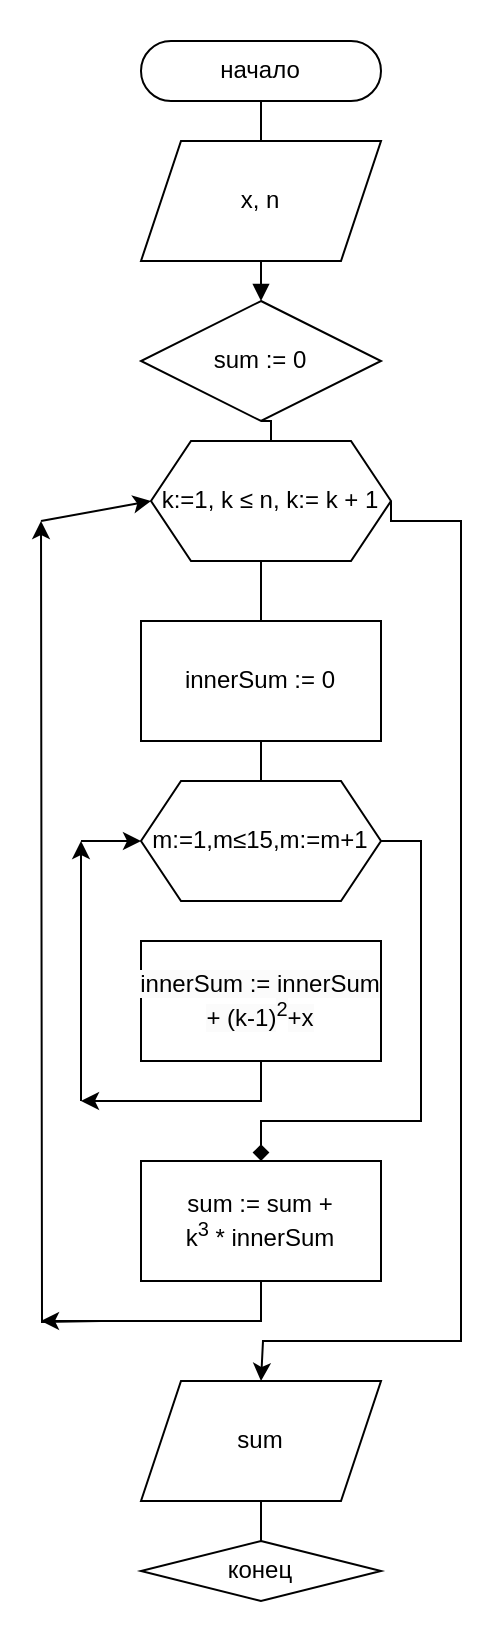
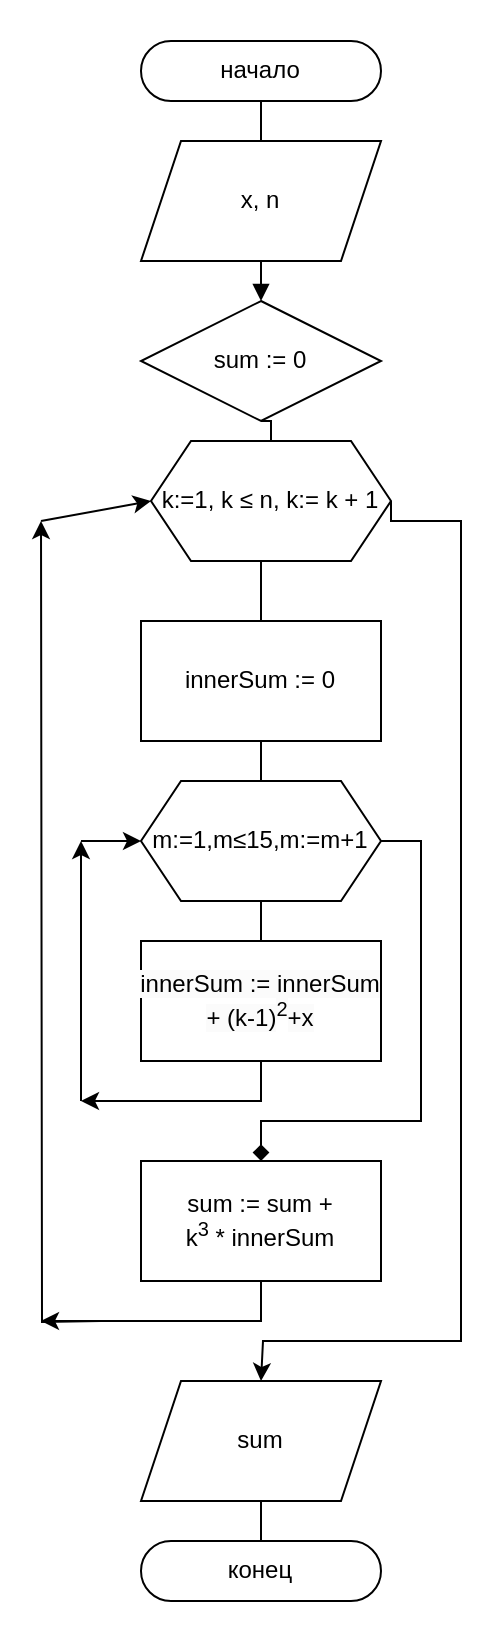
edge "m:=1,m≤15,m:=m+1" -- "innerSum := innerSum + (k-1)2+x": added
node "конец": shape diamond -> rounded rectangle
